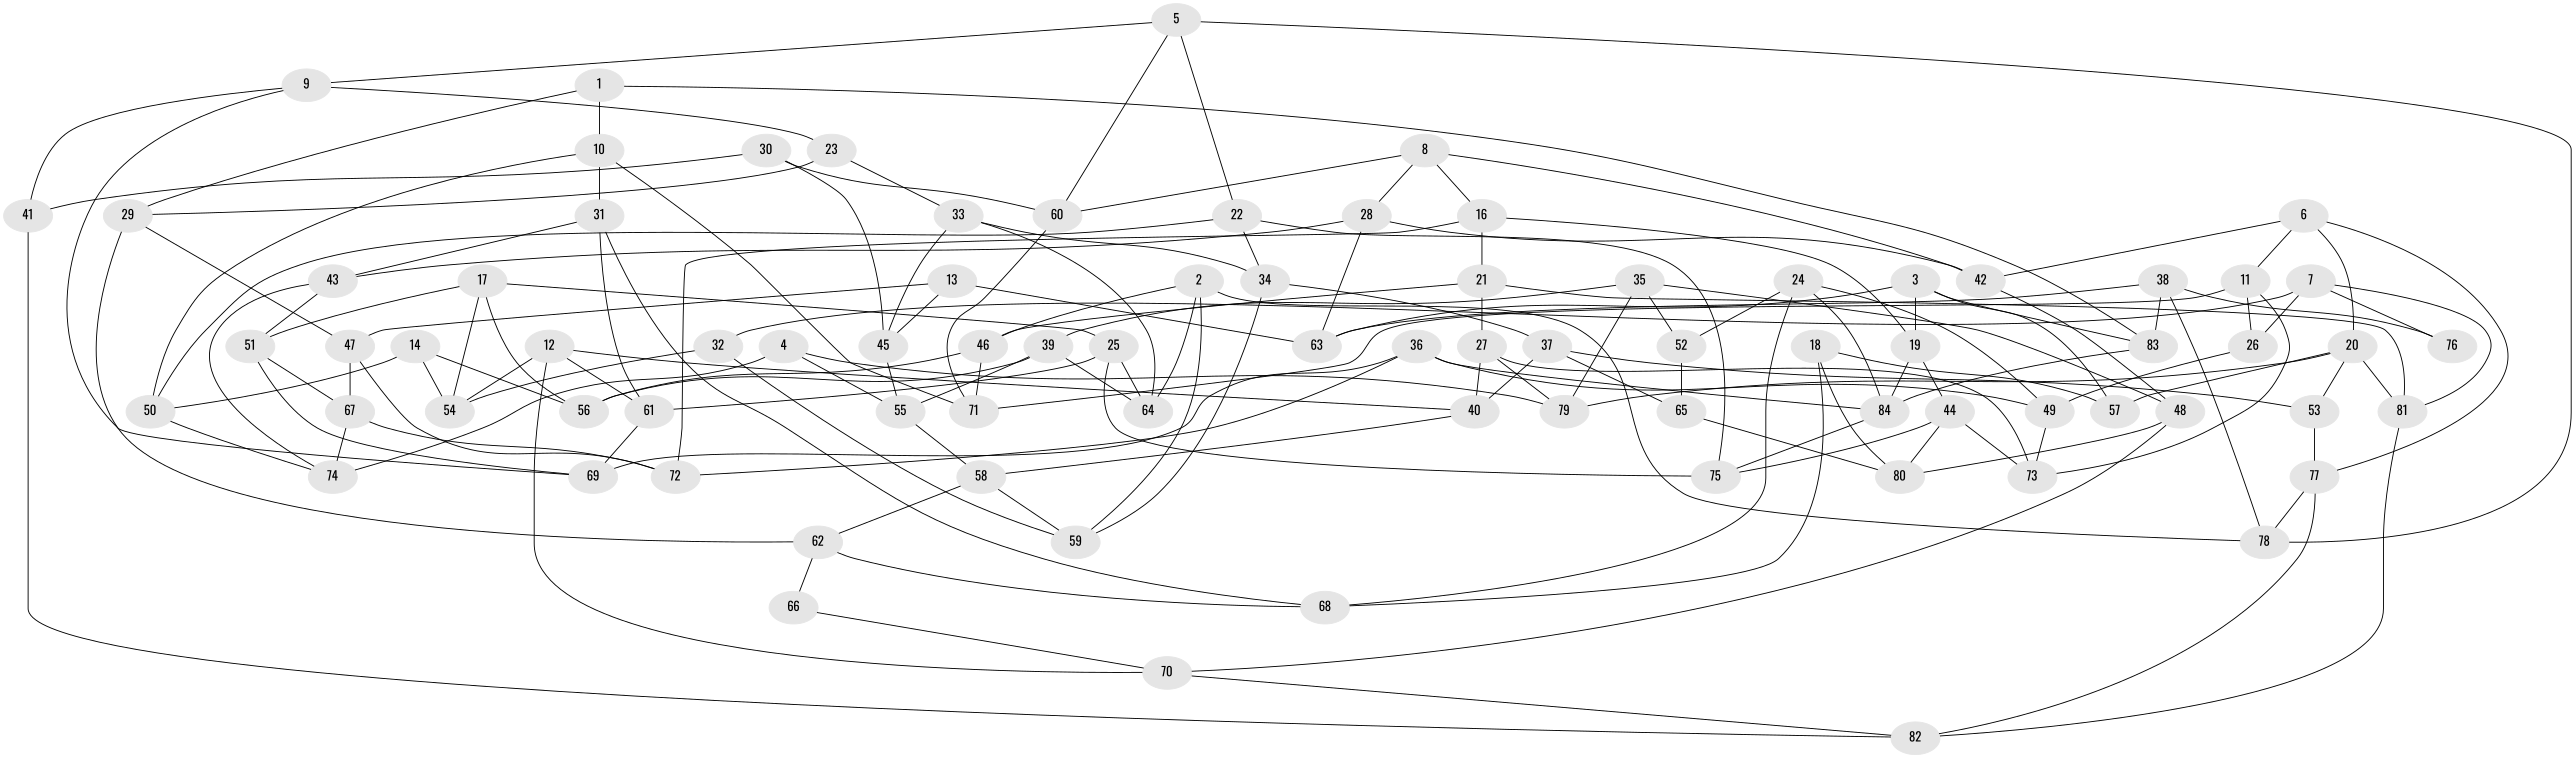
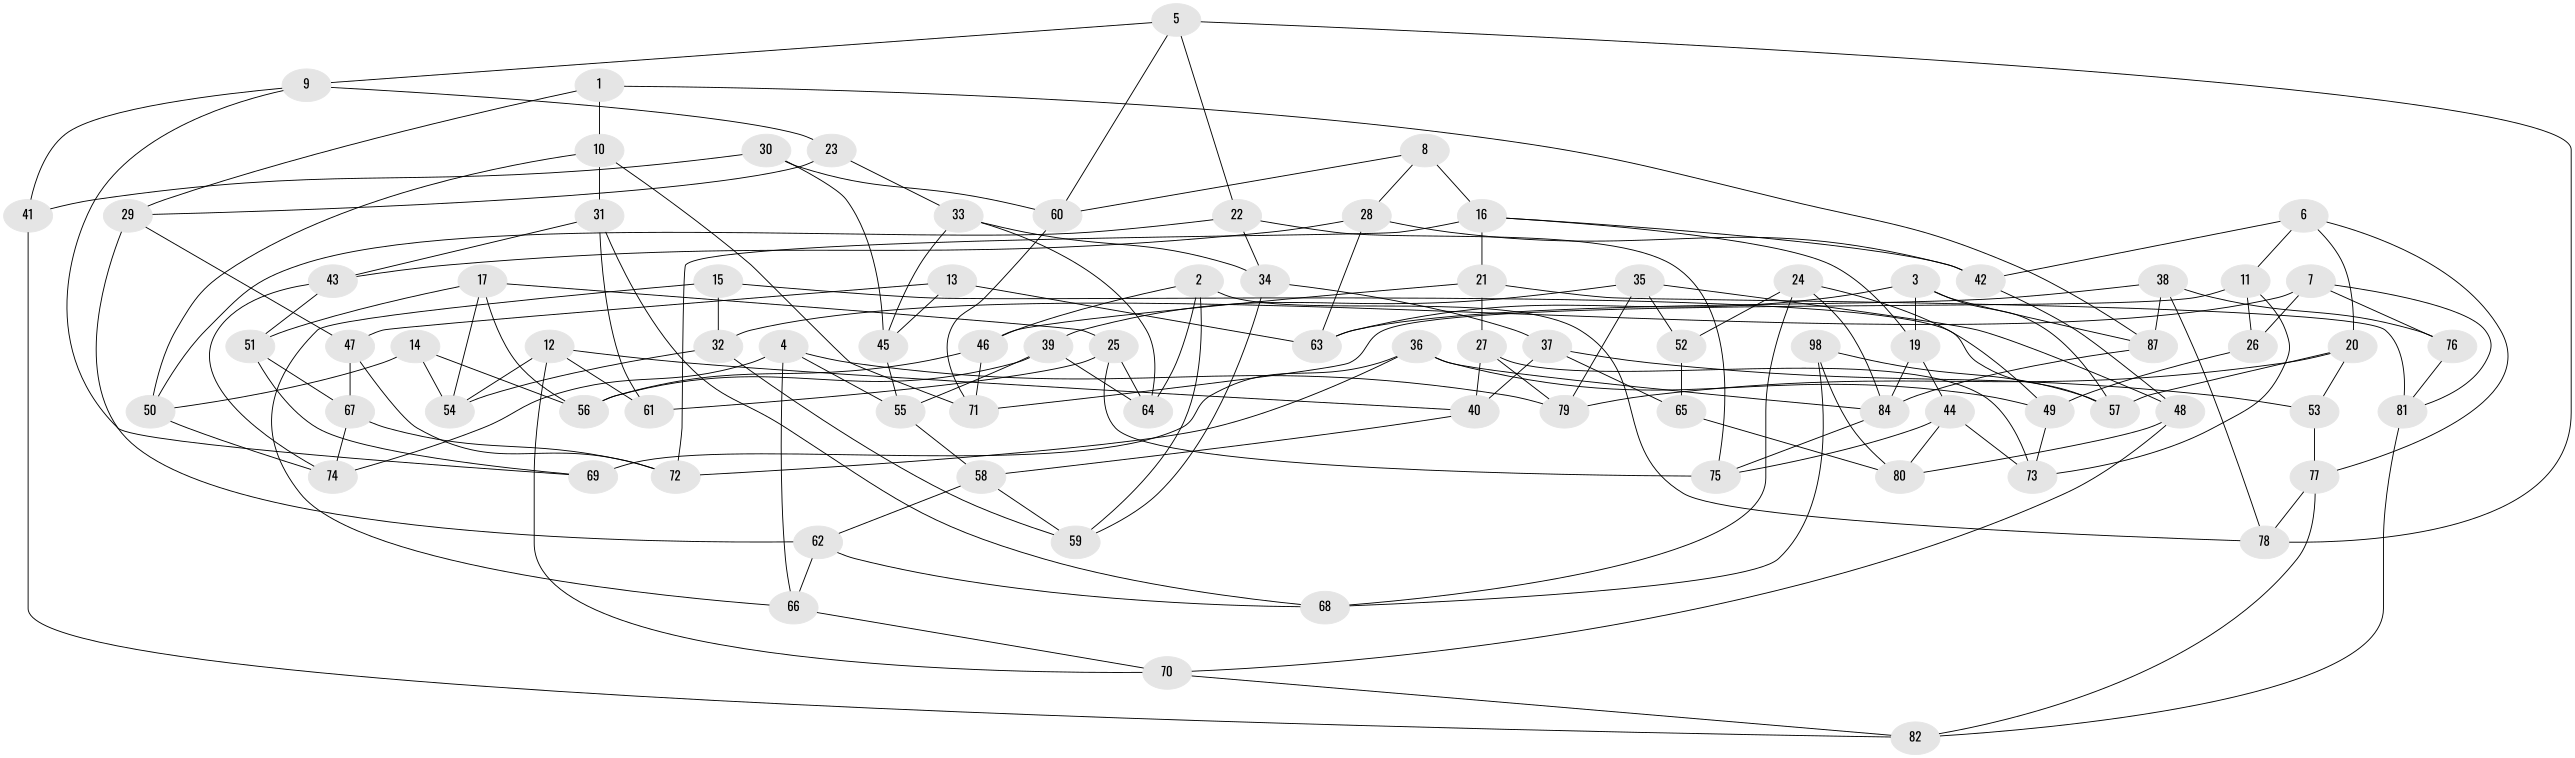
edge "8" -- "42": now "16" -- "42"
node "15": added
node "18": label "18" -> "98"
node "83": label "83" -> "87"
edge "20" -- "81": now "76" -- "81"
edge "61" -- "69": removed
edge "4" -- "66": added
